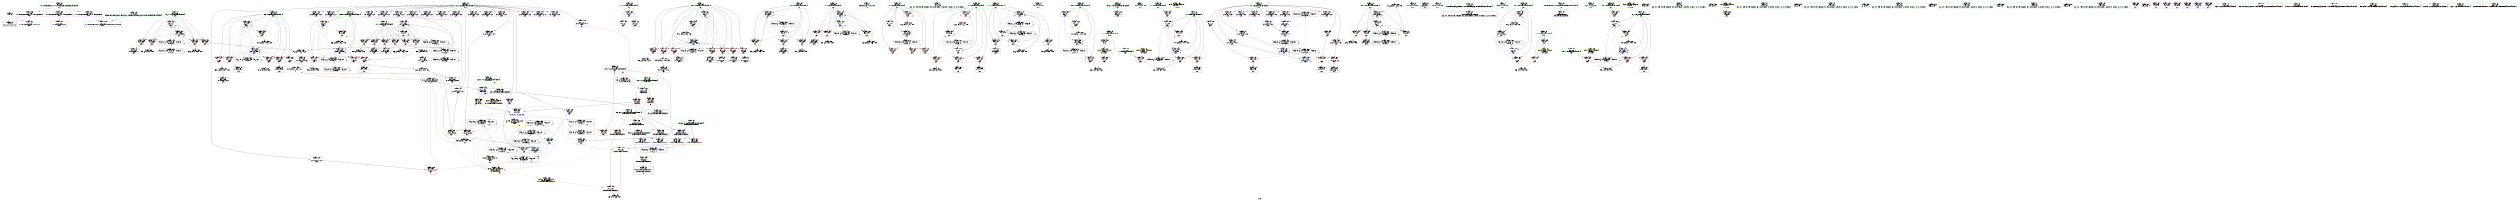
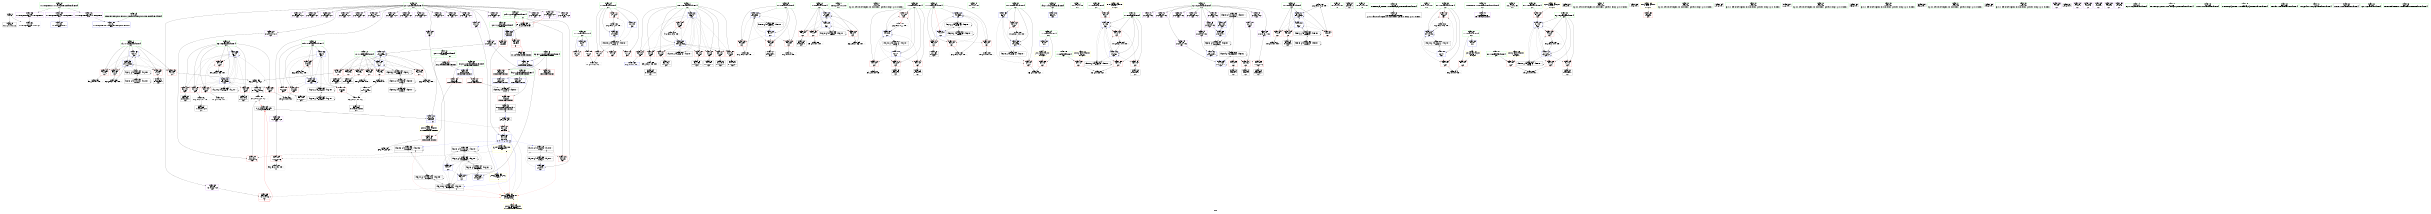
node "NodeID: 132": removed
node "NodeID: 114": added
node "NodeID: 101": removed
node "NodeID: 343": added
node "NodeID: 515": added
node "NodeID: 219": removed
